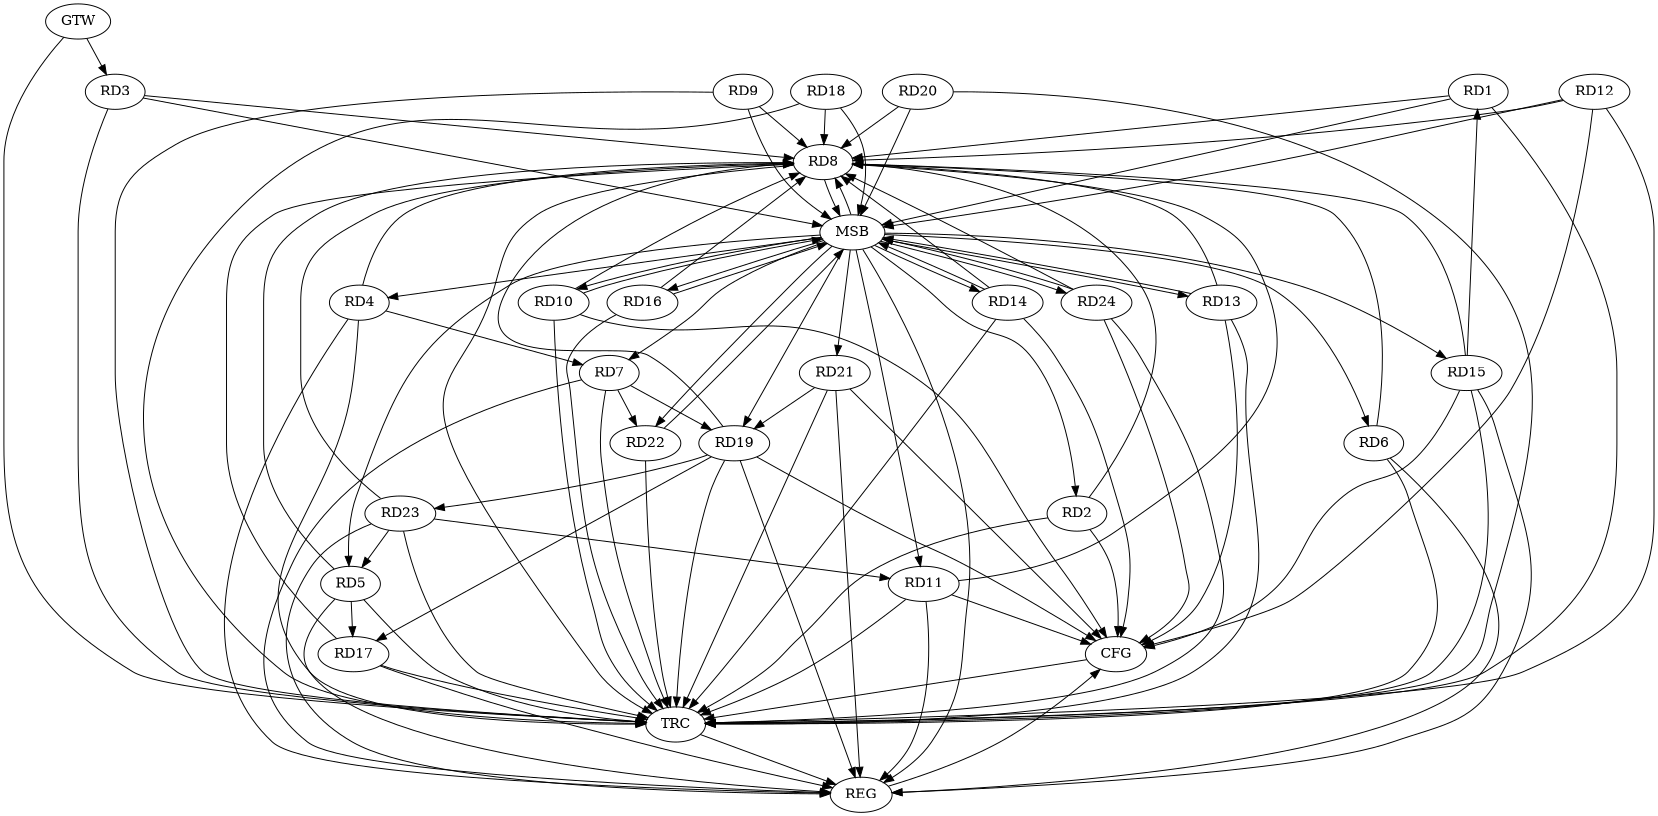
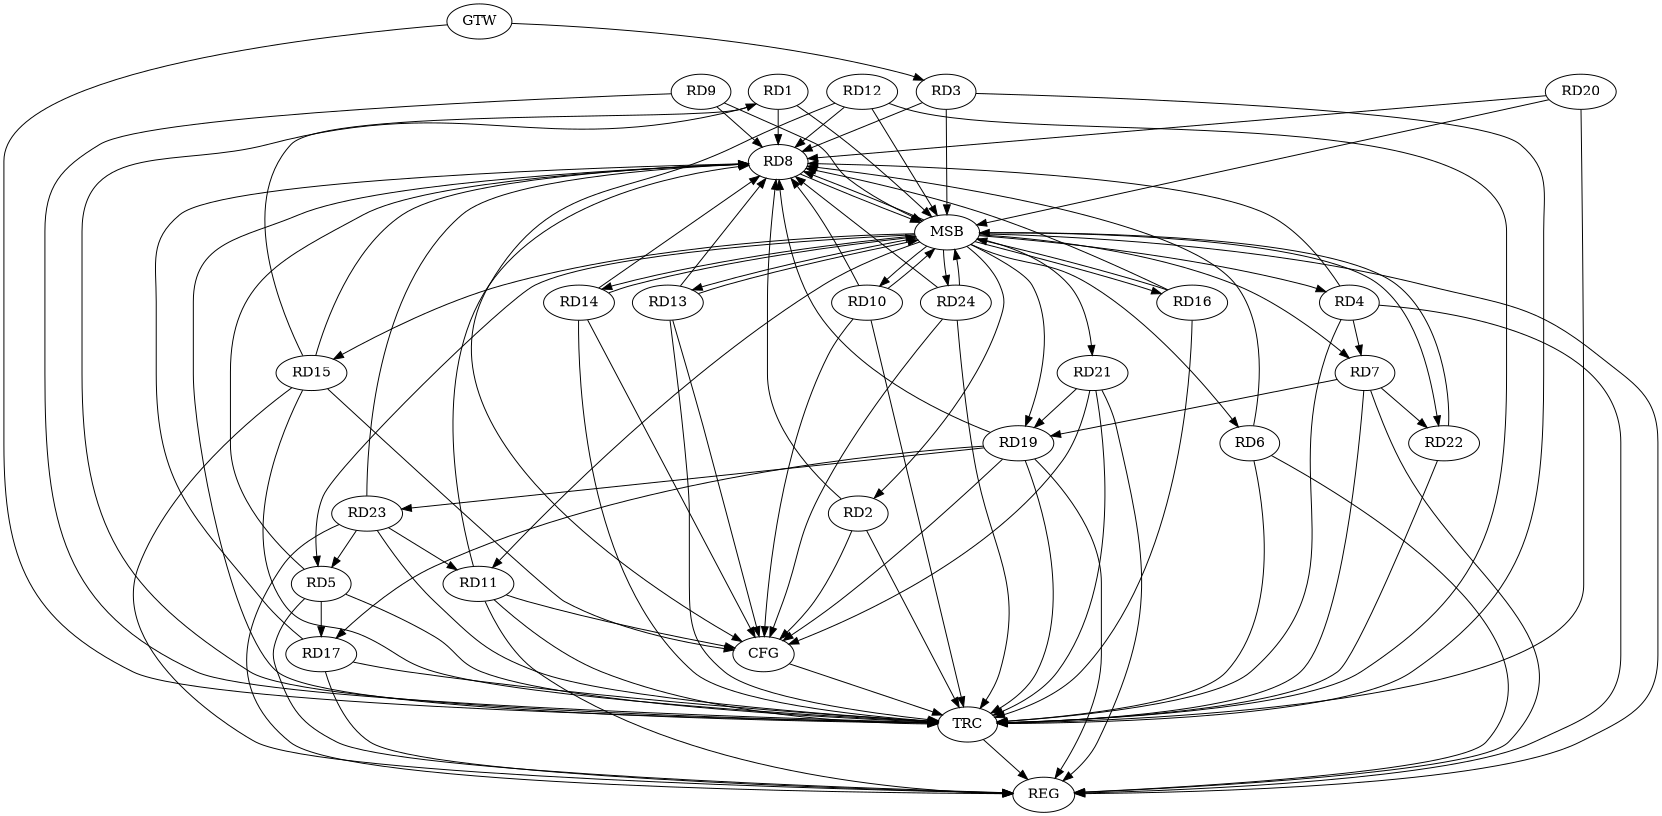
node "RD18": removed
edge "REG" -> "CFG": removed
